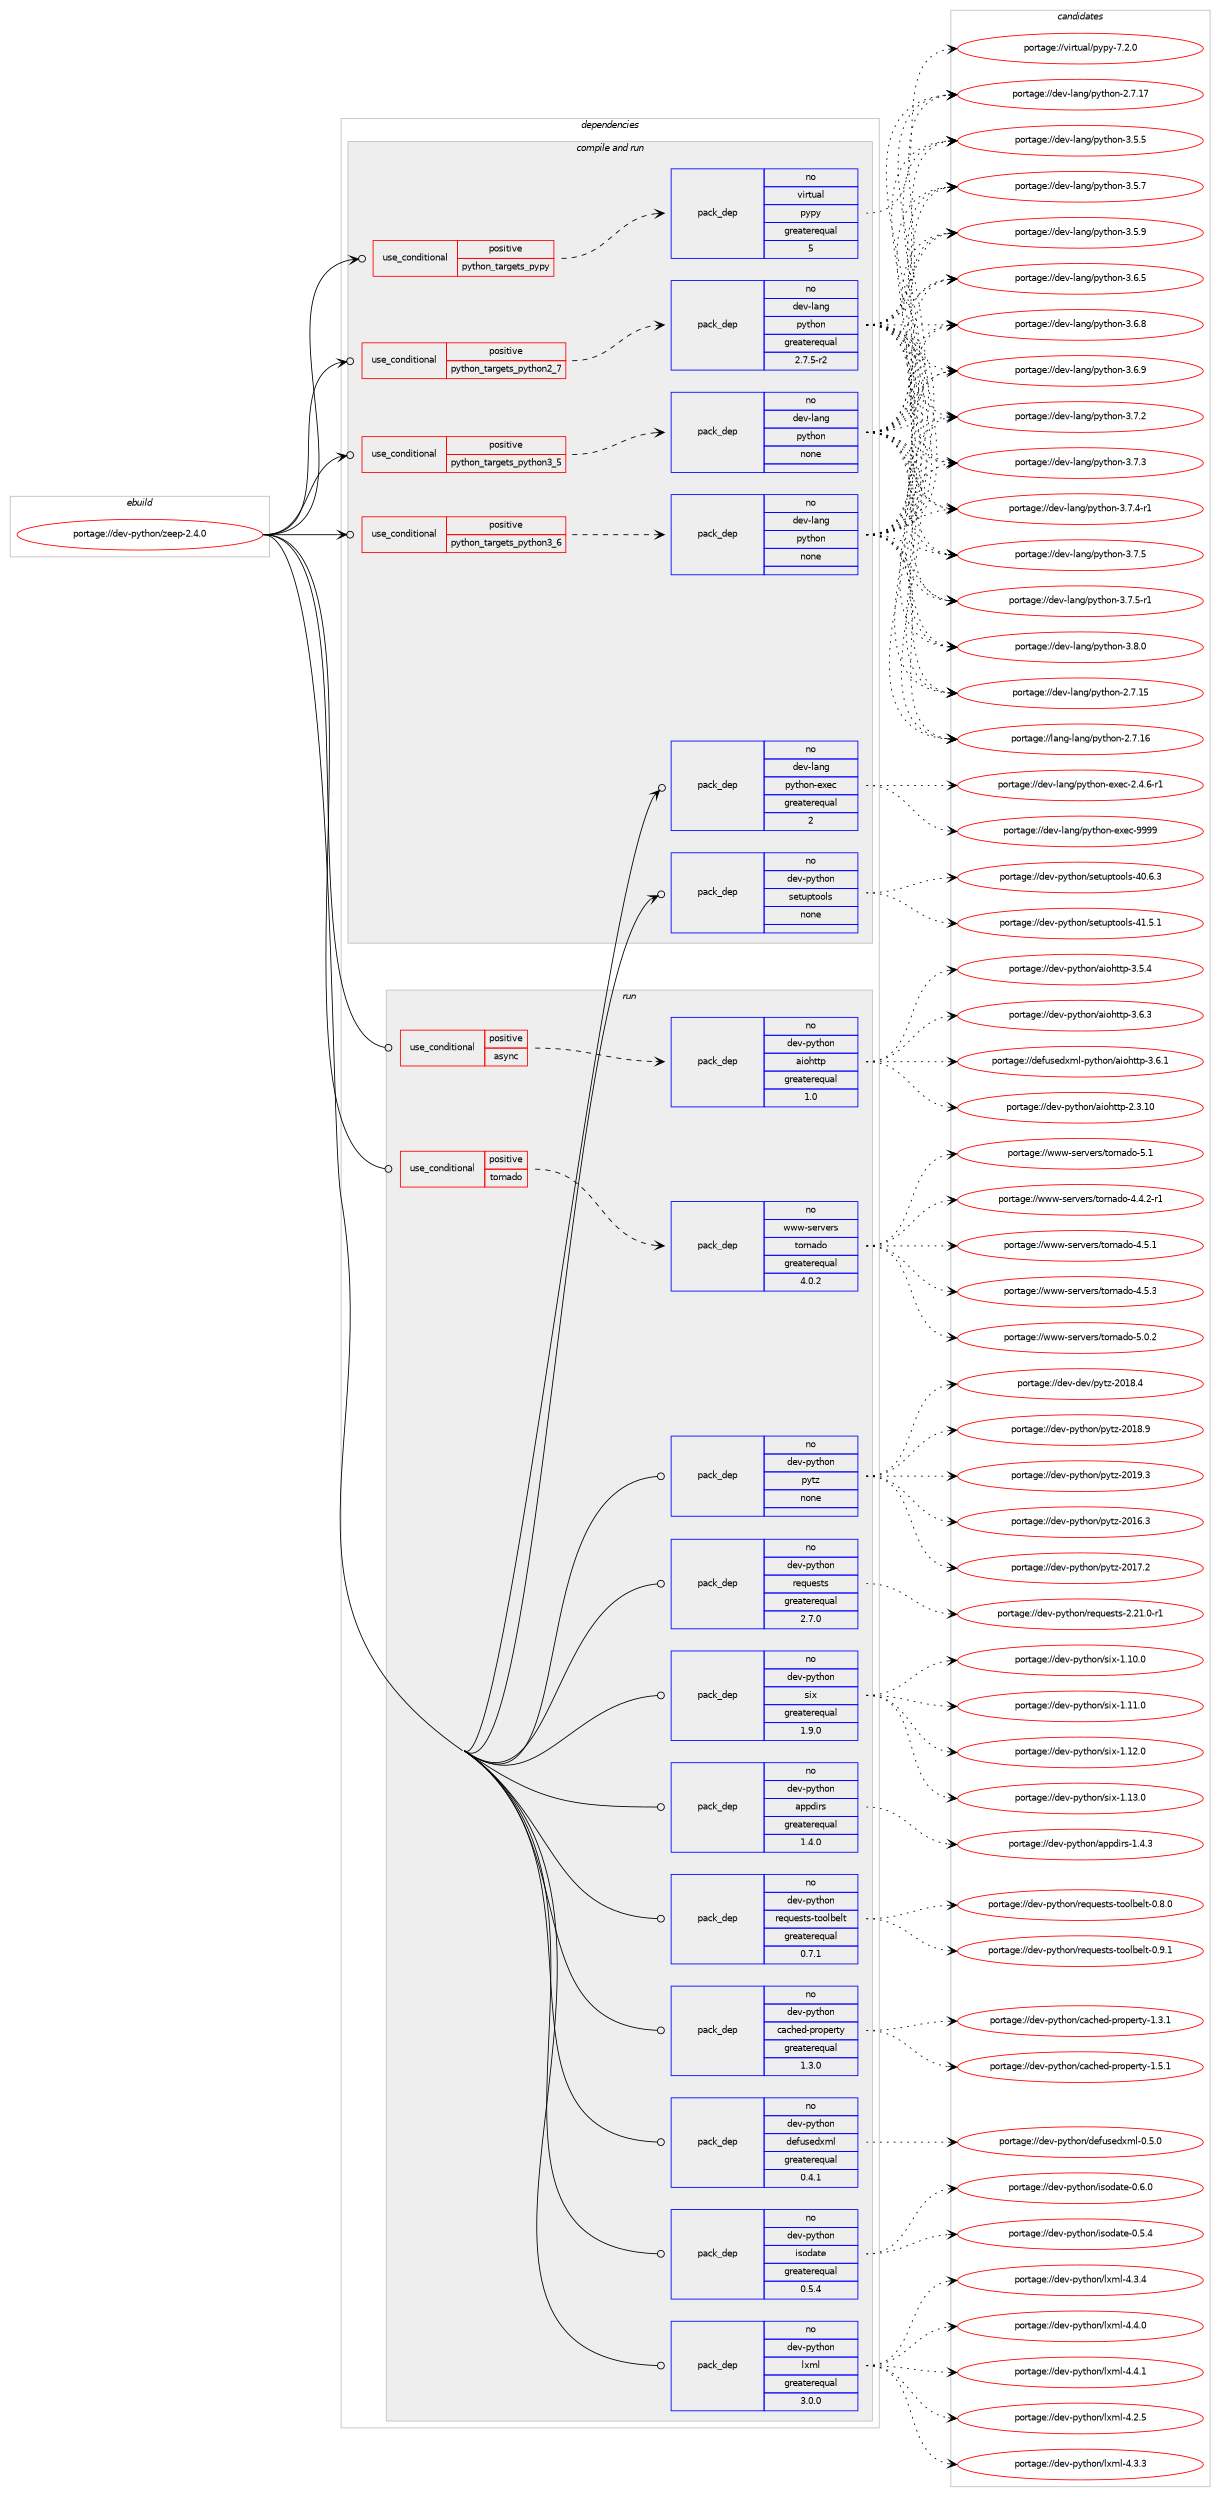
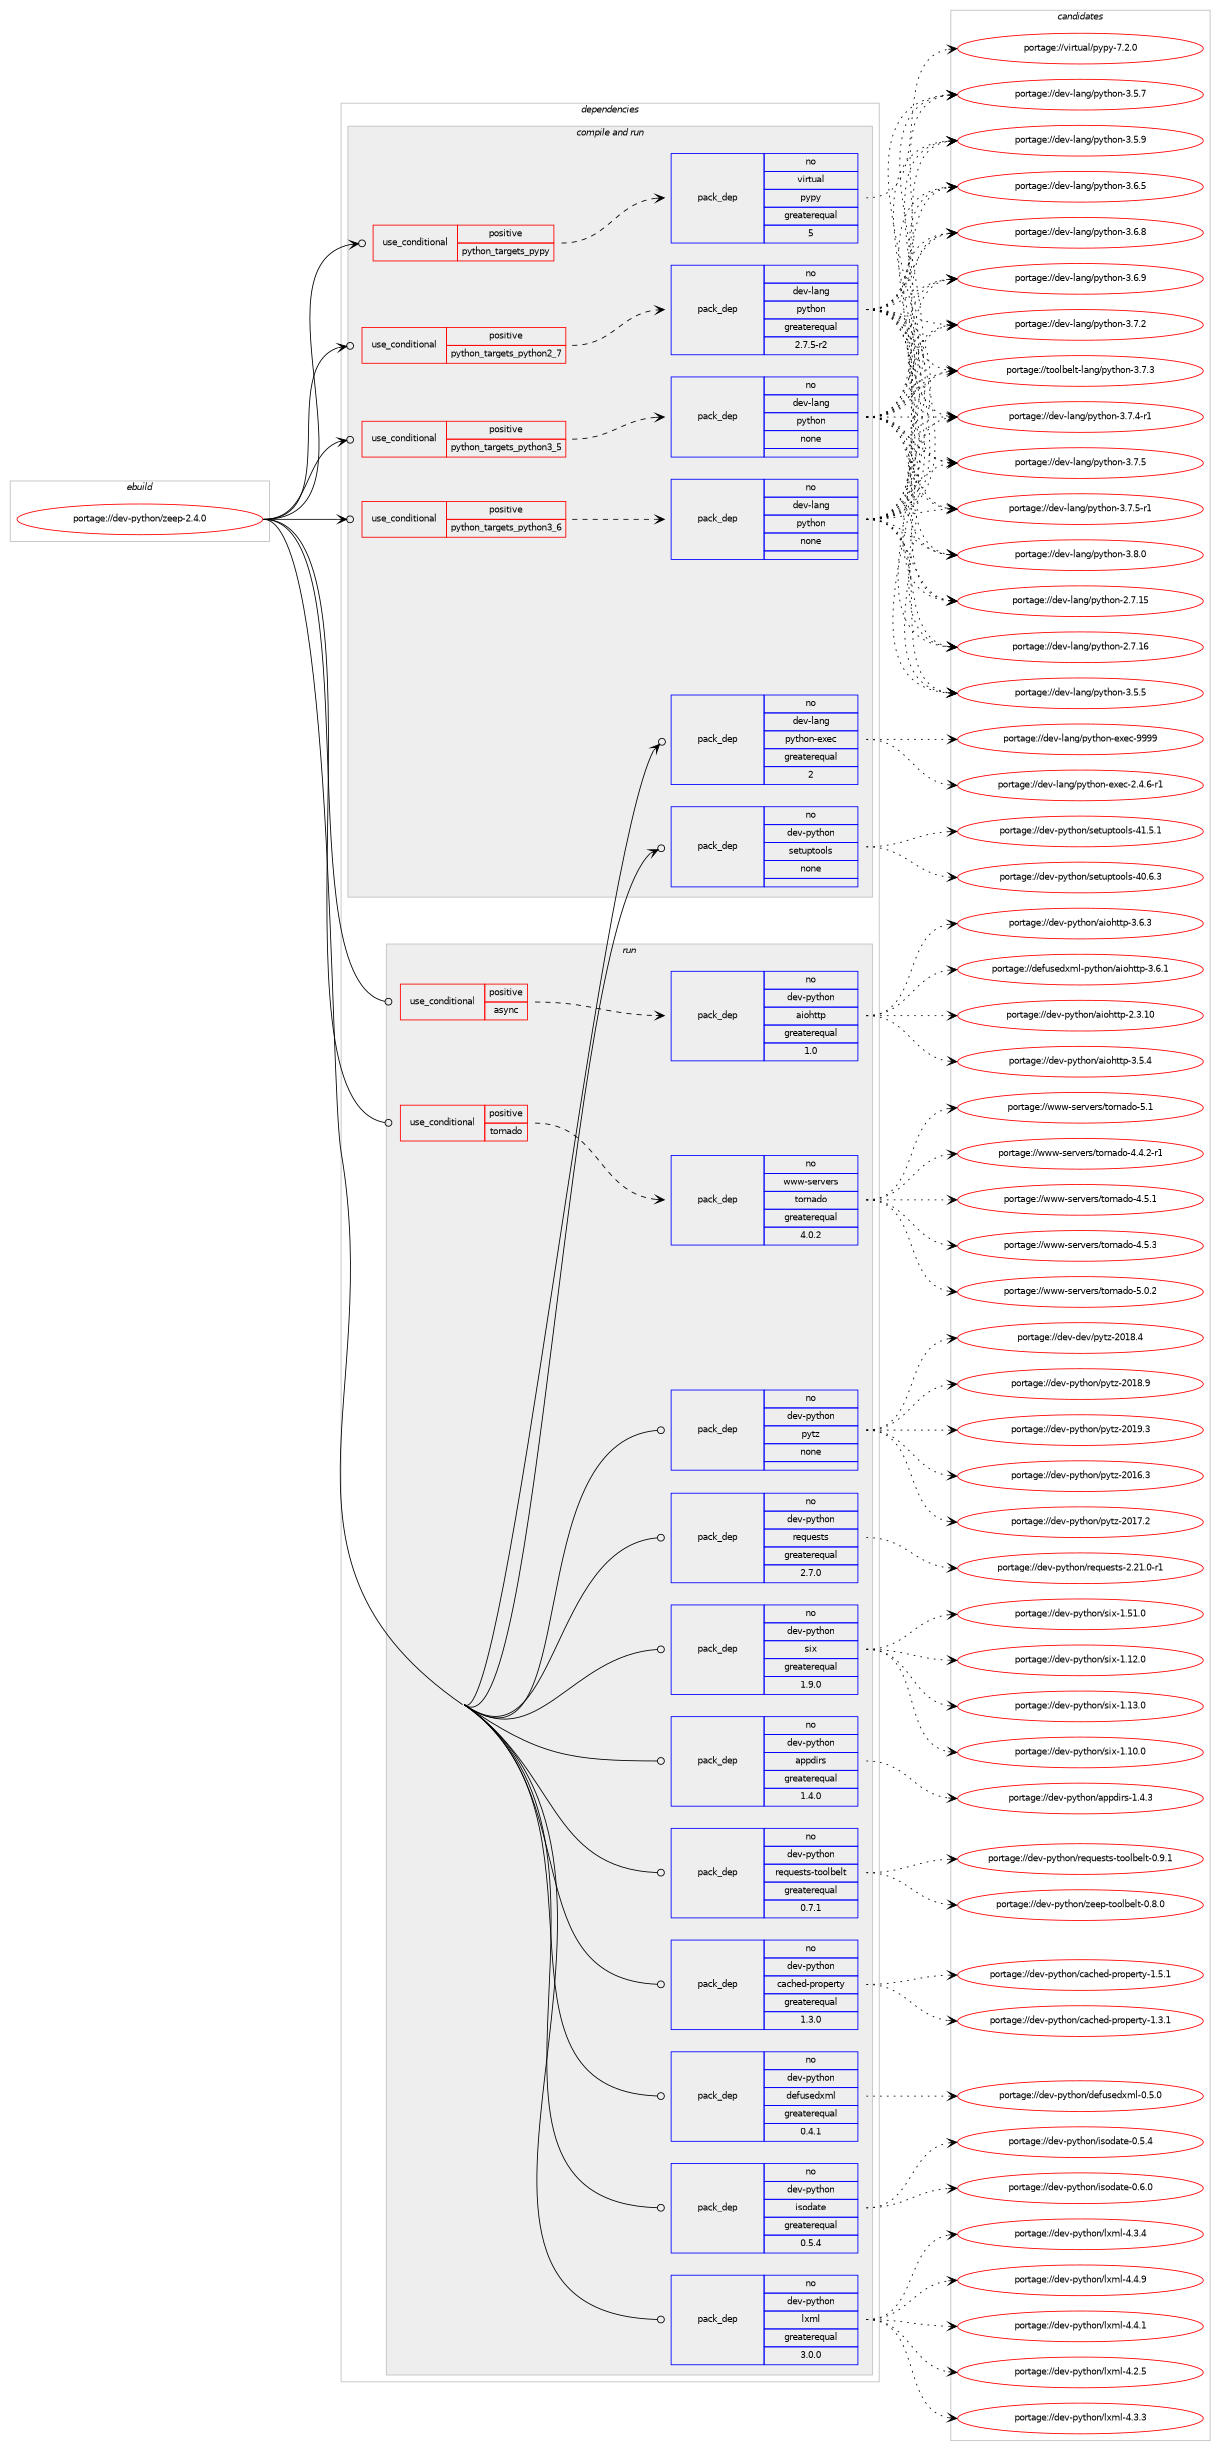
node "portage://dev-lang/python-2.7.17": removed
node "portage://dev-lang/python-3.7.3": label "portage://dev-lang/python-3.7.3" -> "portage://toolbelt-lang/python-3.7.3"
node "portage://lang-lang/python-2.7.16": label "portage://lang-lang/python-2.7.16" -> "portage://dev-lang/python-2.7.16"
node "portage://dev-python/six-1.11.0": label "portage://dev-python/six-1.11.0" -> "portage://dev-python/six-1.51.0"
node "portage://dev-python/requests-toolbelt-0.8.0": label "portage://dev-python/requests-toolbelt-0.8.0" -> "portage://dev-python/zeep-toolbelt-0.8.0"
node "portage://dev-python/lxml-4.4.0": label "portage://dev-python/lxml-4.4.0" -> "portage://dev-python/lxml-4.4.9"
